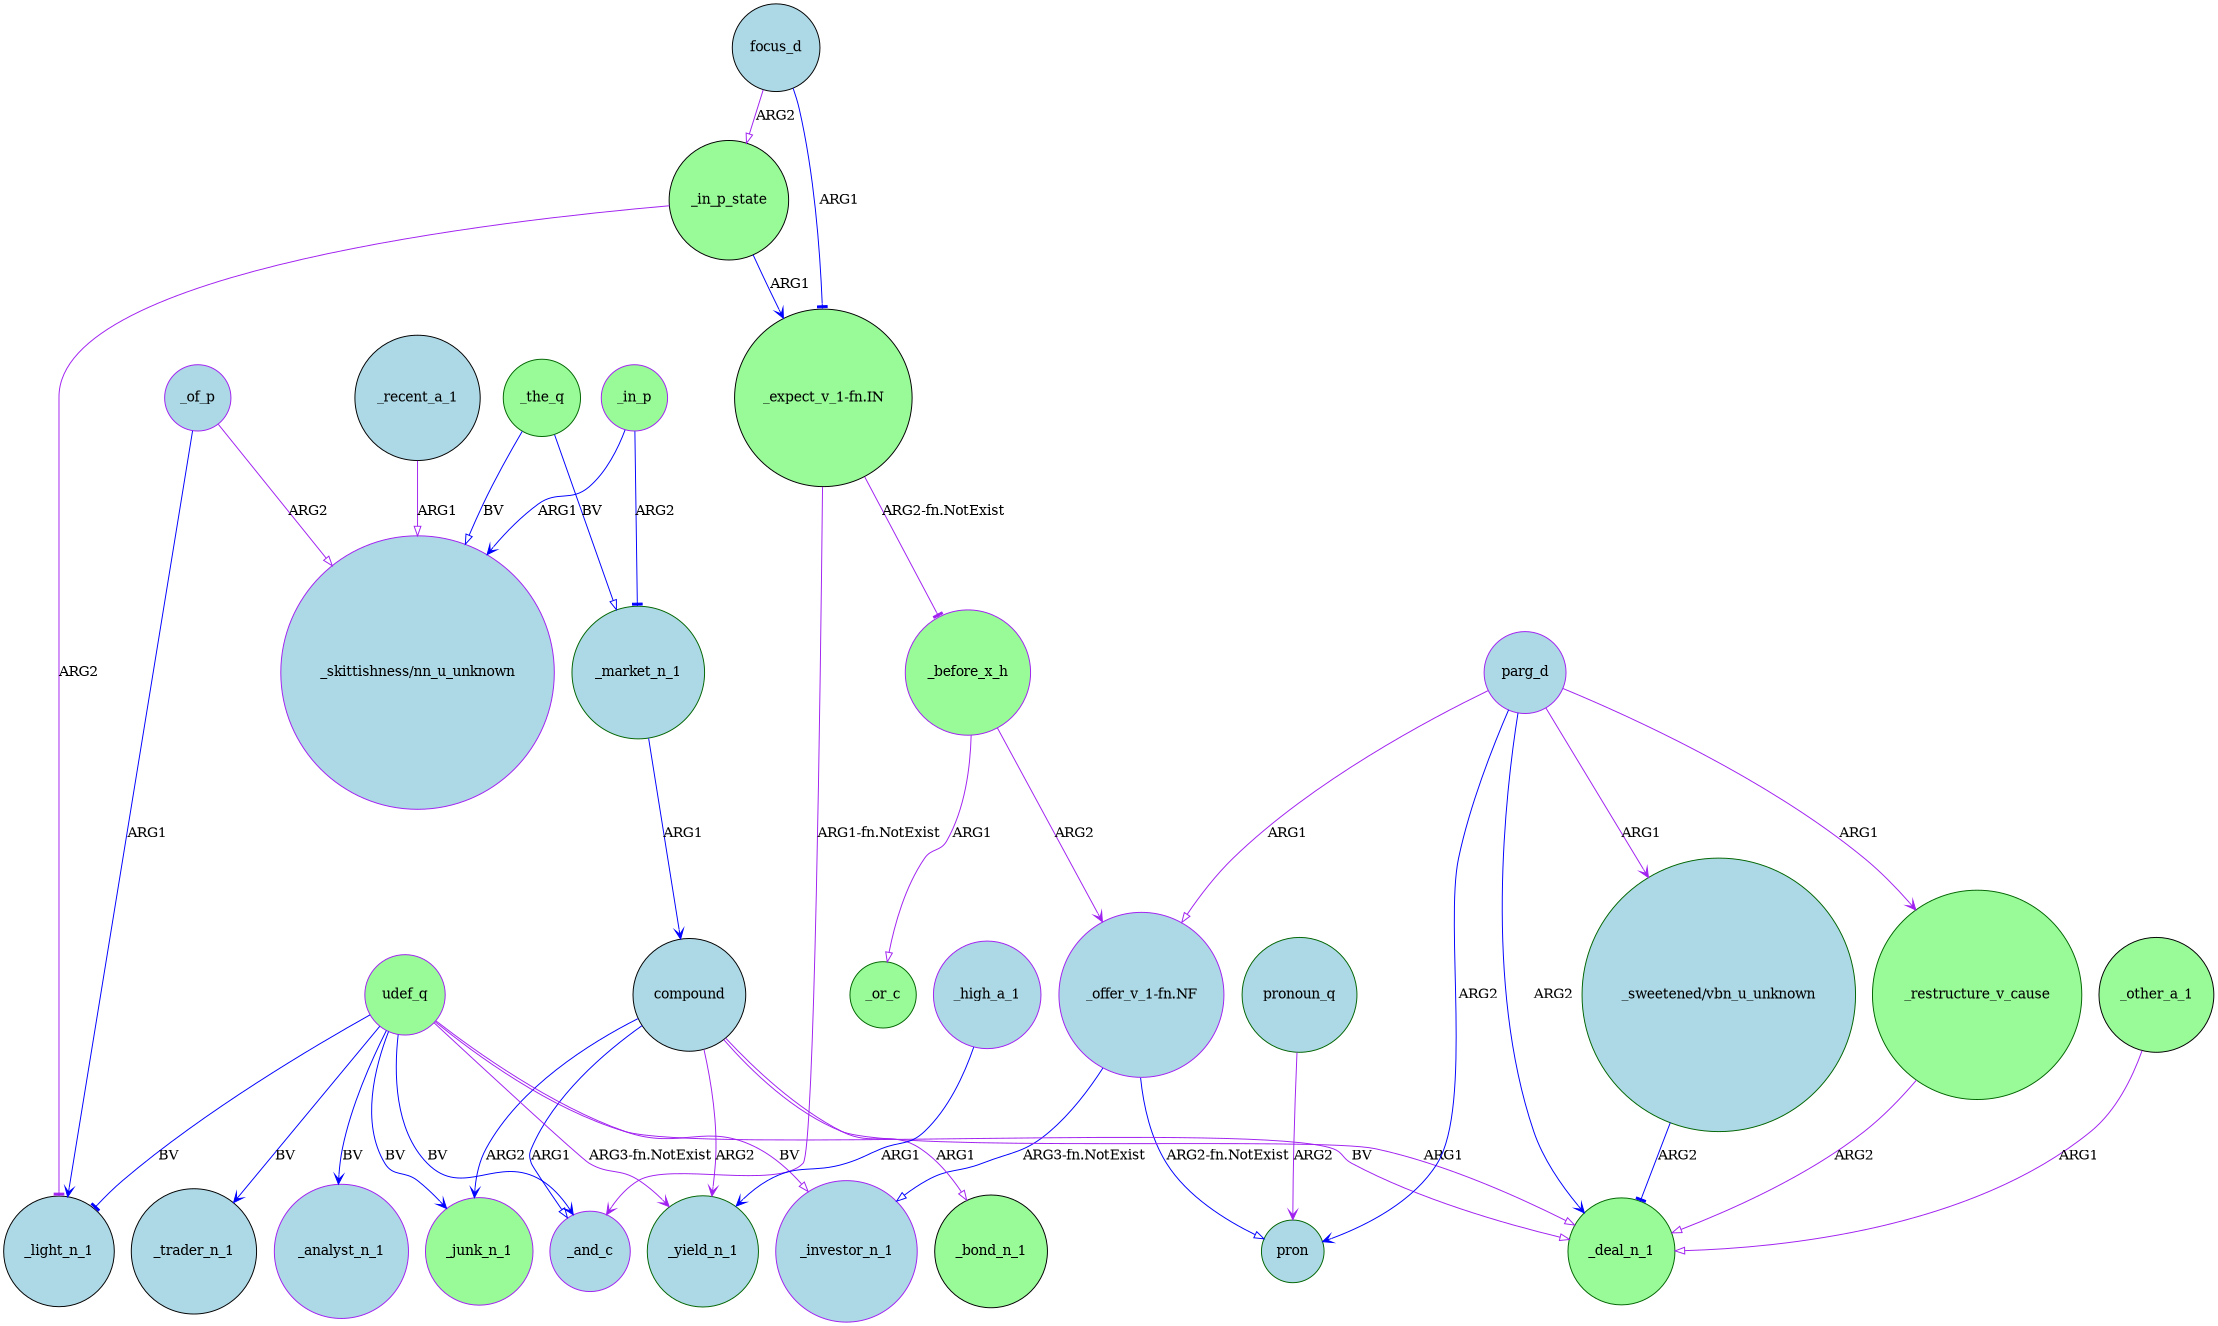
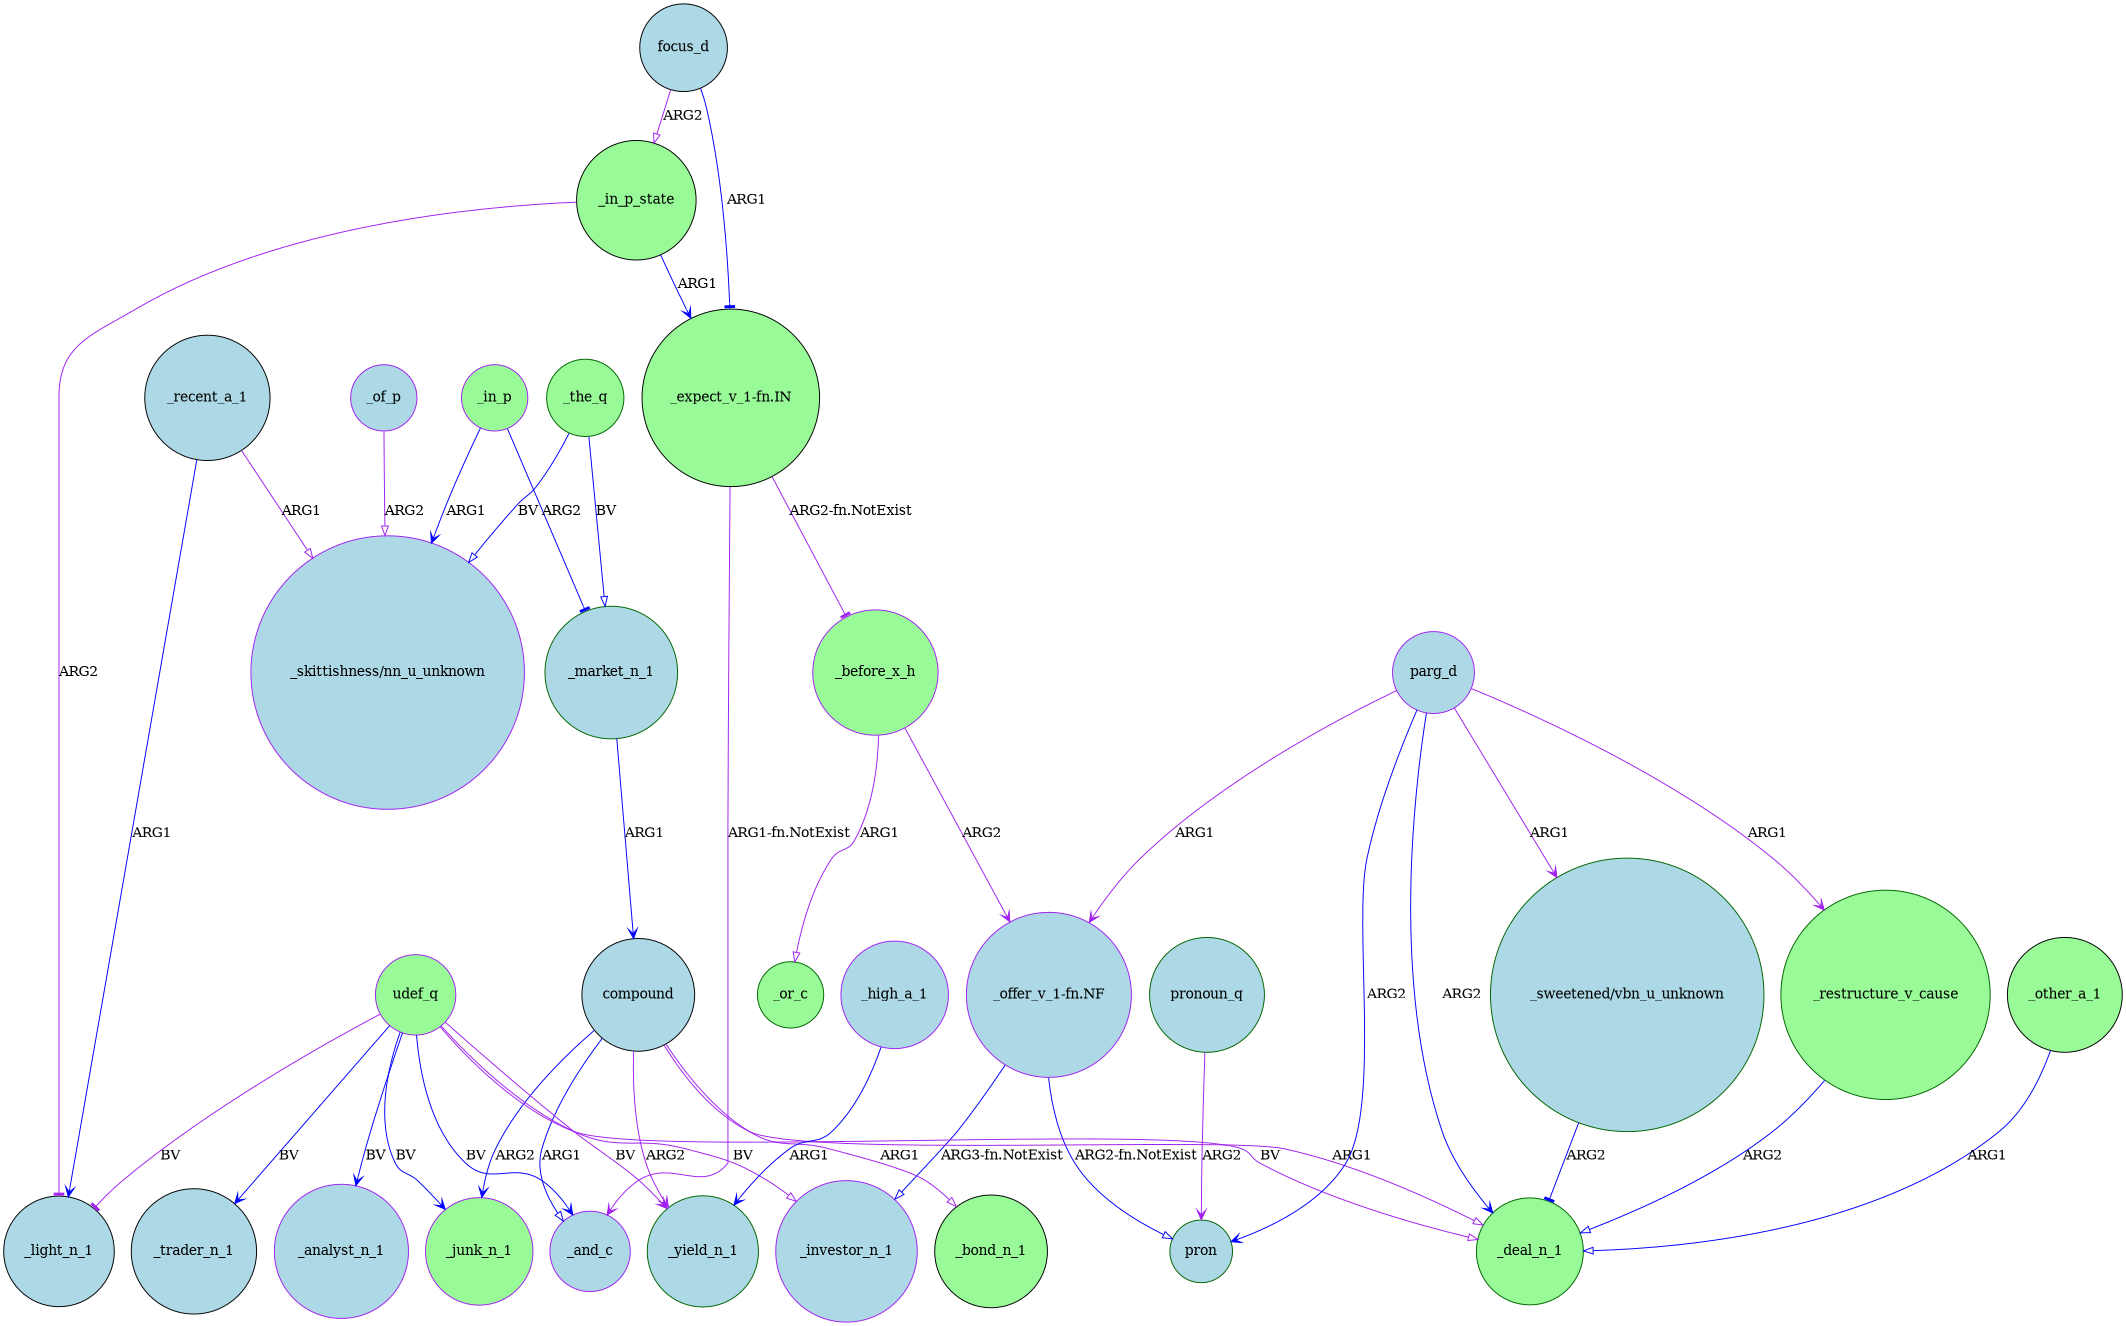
edge "parg_d" -> "_offer_v_1-fn.NF": arrowhead onormal -> vee
edge "_of_p" -> "_light_n_1": now "_recent_a_1" -> "_light_n_1"
edge "udef_q" -> "_light_n_1": color blue -> purple
edge "udef_q" -> "_yield_n_1": label "ARG3-fn.NotExist" -> "BV"
edge "_restructure_v_cause" -> "_deal_n_1": color purple -> blue
edge "_other_a_1" -> "_deal_n_1": color purple -> blue
